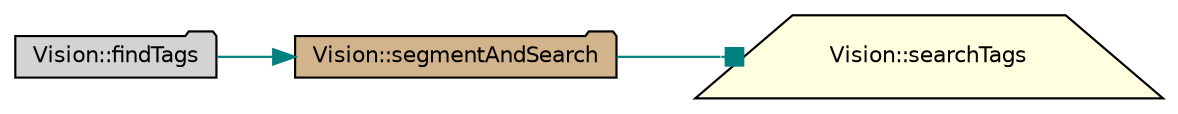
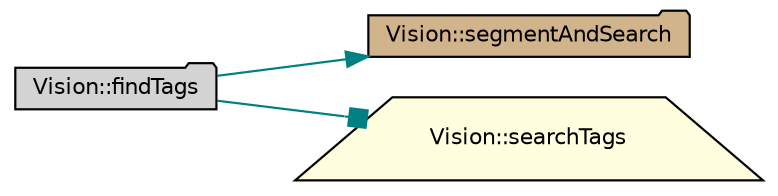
edge "Vision::segmentAndSearch" -> "Vision::searchTags": now "Vision::findTags" -> "Vision::searchTags"
